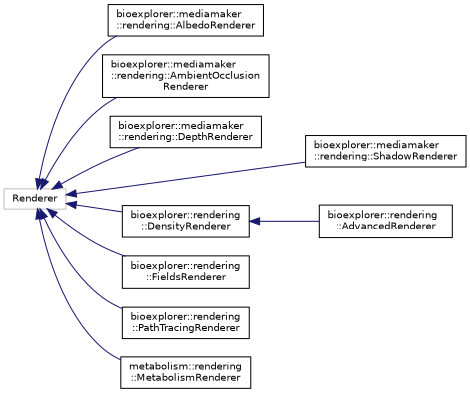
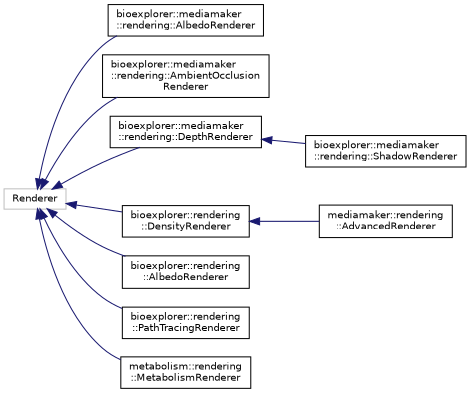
edge "bioexplorer::mediamaker ::rendering::ShadowRenderer" -> "Renderer": now "bioexplorer::mediamaker ::rendering::ShadowRenderer" -> "bioexplorer::mediamaker ::rendering::DepthRenderer"
node "bioexplorer::rendering ::AdvancedRenderer": label "bioexplorer::rendering ::AdvancedRenderer" -> "mediamaker::rendering ::AdvancedRenderer"
node "bioexplorer::rendering ::FieldsRenderer": label "bioexplorer::rendering ::FieldsRenderer" -> "bioexplorer::rendering ::AlbedoRenderer"
